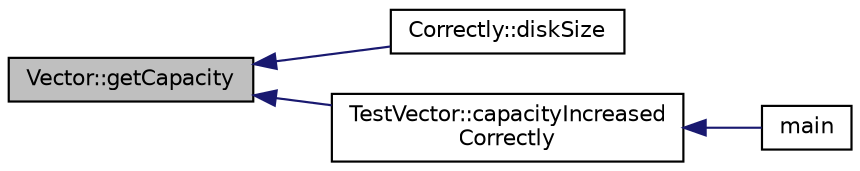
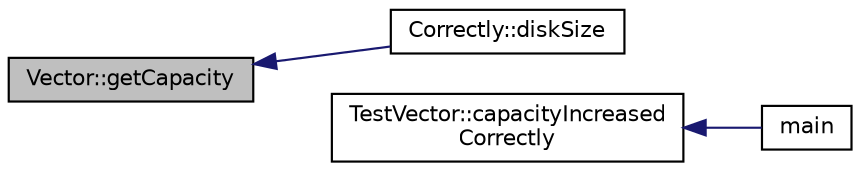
edge "TestVector::capacityIncreased Correctly" -> "Vector::getCapacity": removed
